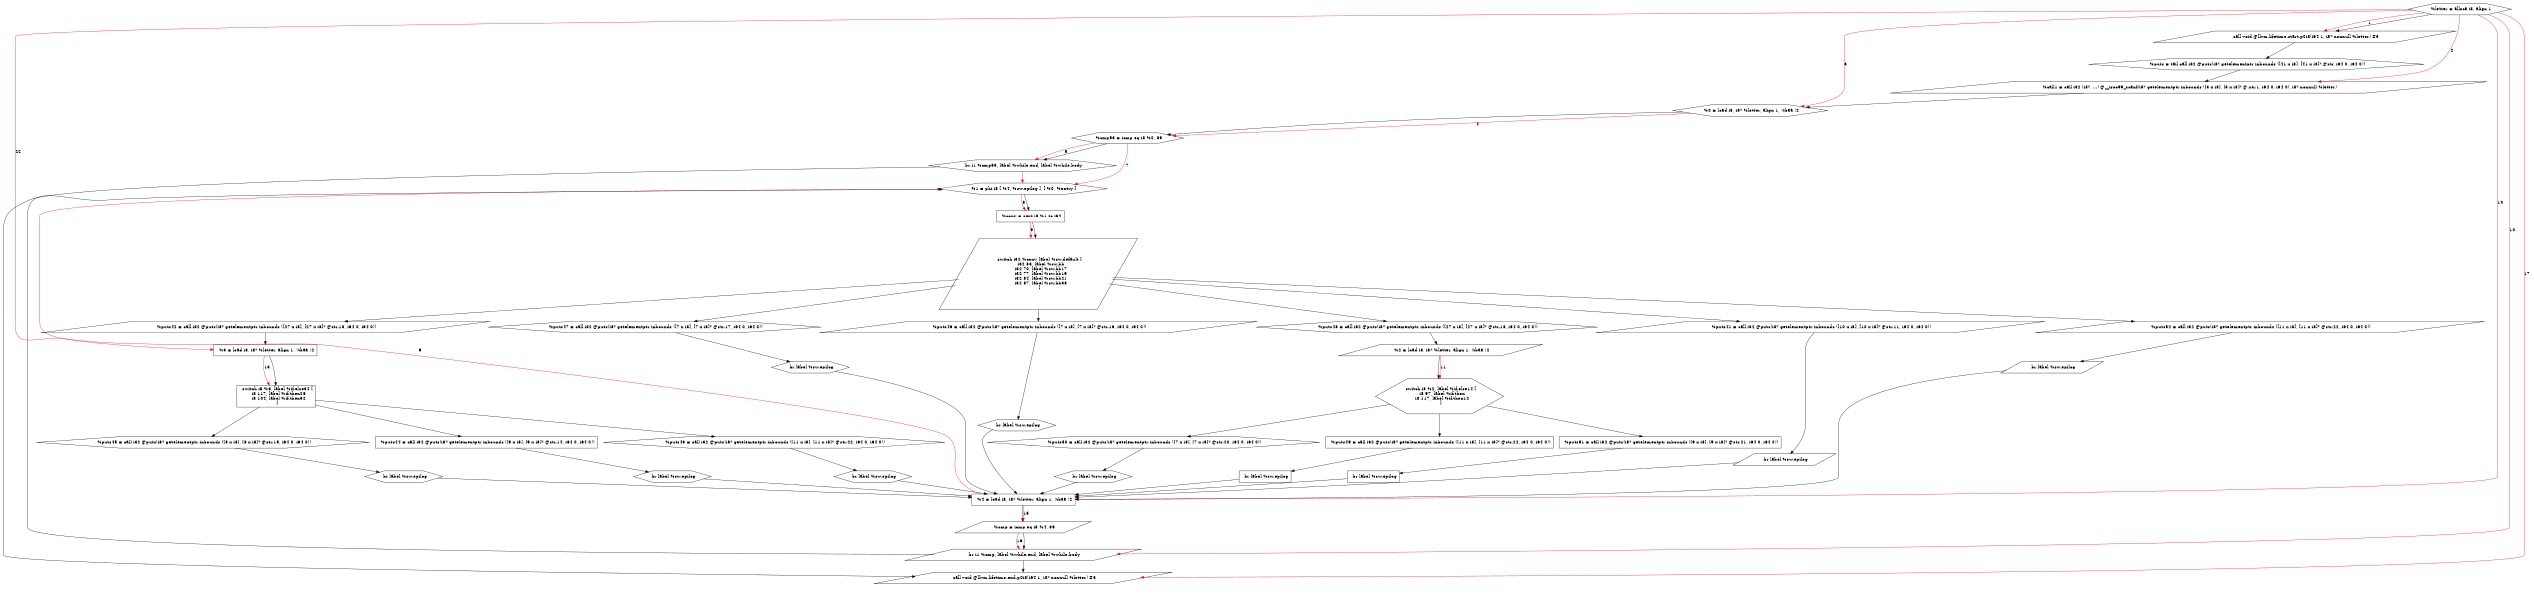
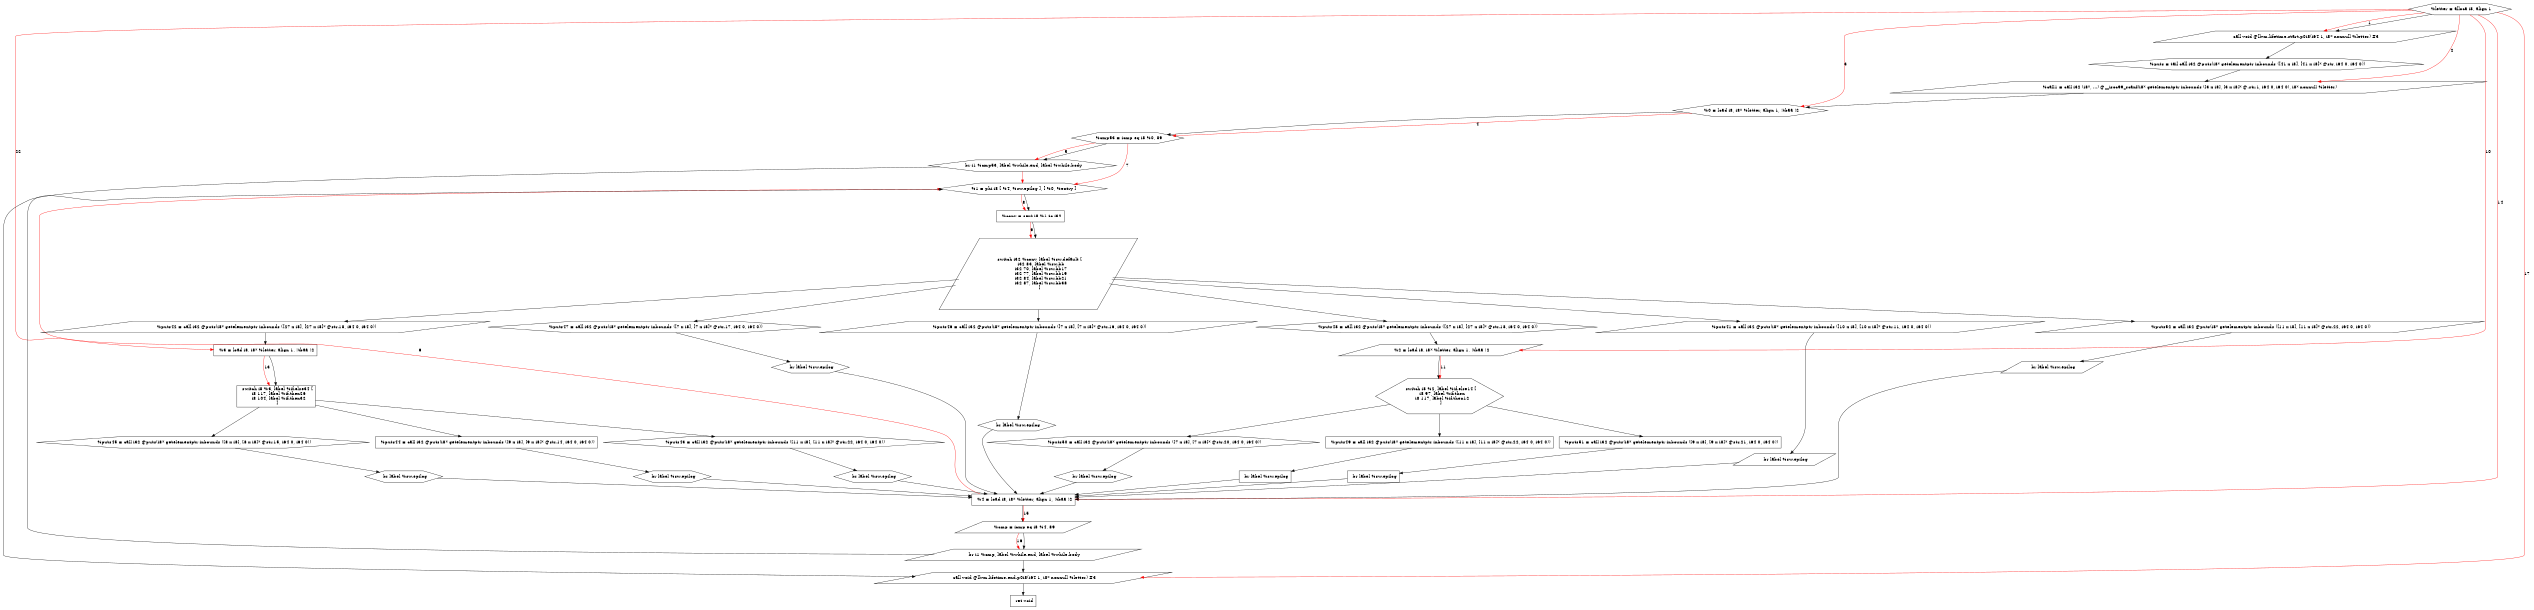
edge "%letter = alloca i8, align 1" -> "%4 = load i8, i8* %letter, align 1, !tbaa !2": label "10" -> "14"
edge "%letter = alloca i8, align 1" -> "br i1 %cmp, label %while.end, label %while.body": now "%letter = alloca i8, align 1" -> "%2 = load i8, i8* %letter, align 1, !tbaa !2"
node "ret void": added
